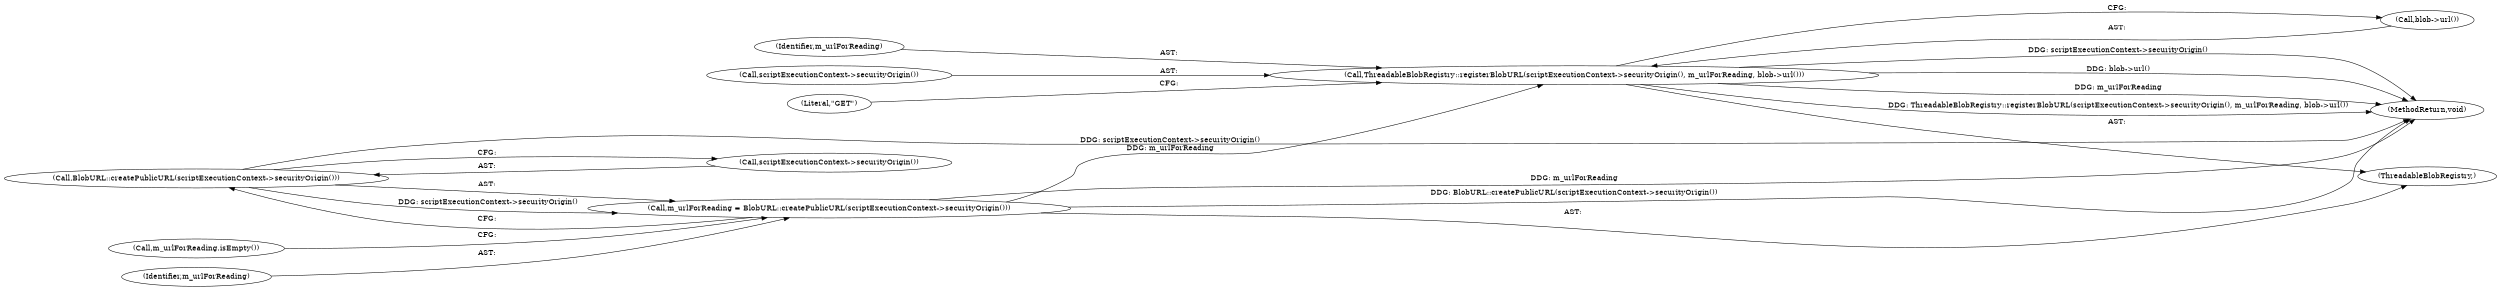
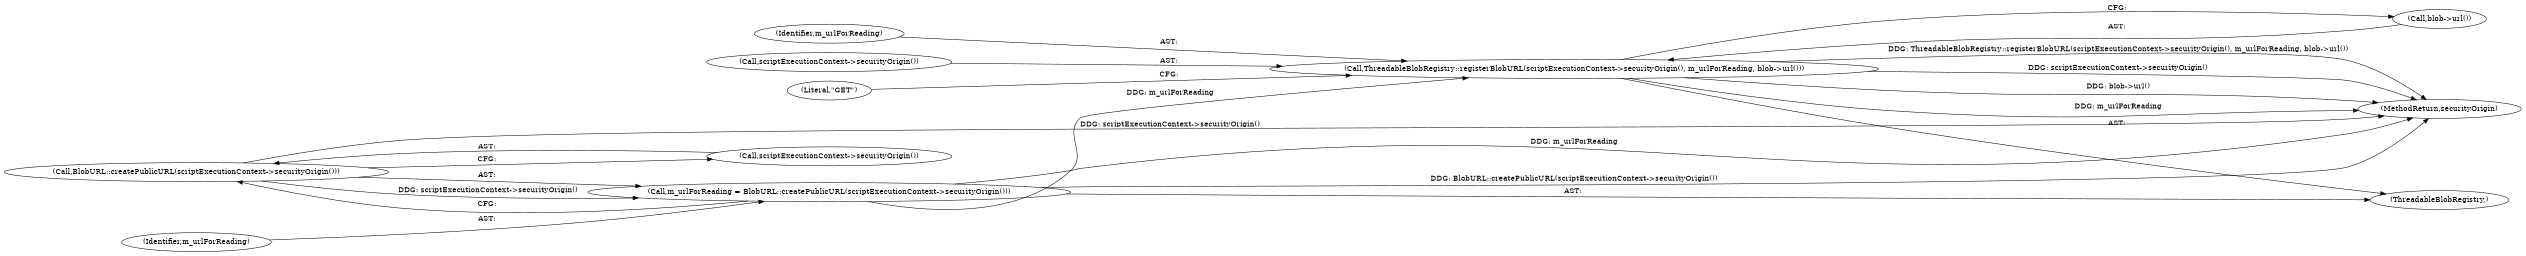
node "(MethodReturn,void)": label "(MethodReturn,void)" -> "(MethodReturn,securityOrigin)"
node "(Call,m_urlForReading.isEmpty())": removed
